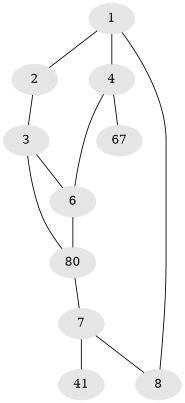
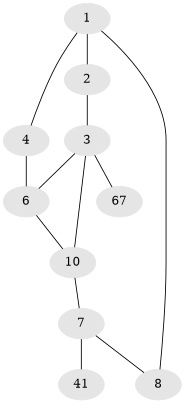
edge "4" -- "67": now "3" -- "67"
node "80": label "80" -> "10"
